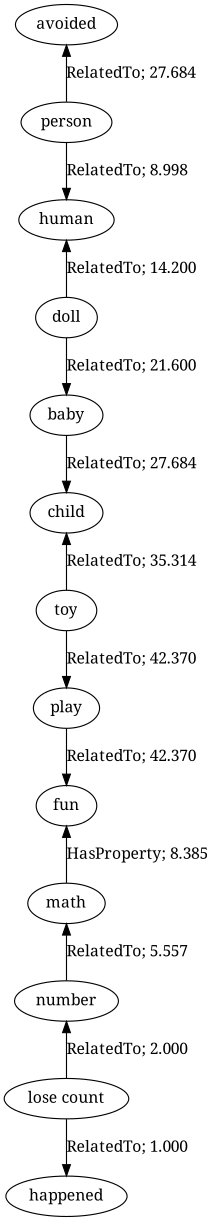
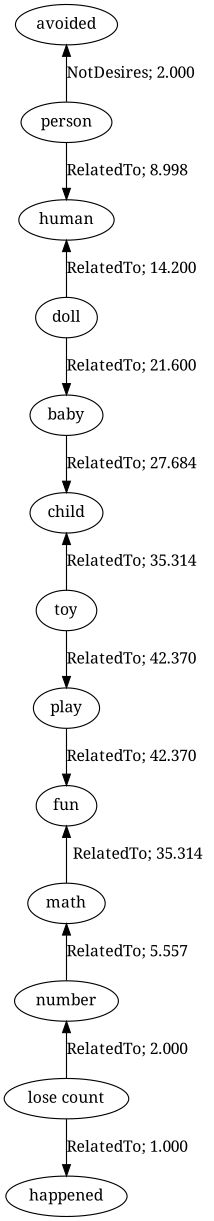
edge "person" -> "avoided": label "RelatedTo; 27.684" -> "NotDesires; 2.000"
edge "math" -> "fun": label "HasProperty; 8.385" -> "RelatedTo; 35.314"
